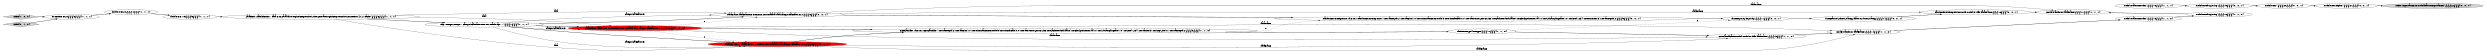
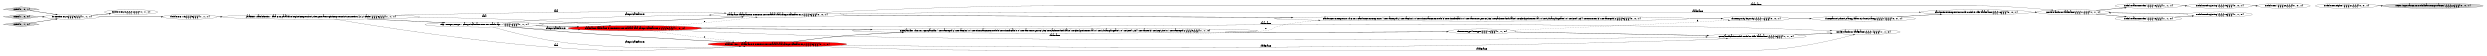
edge "model.trees()@@@20@@@['0', '0', '1']" -> "model.treeWeights()@@@21@@@['0', '0', '1']": removed
node "runDT['0', '0', '1']": added
edge "model.transform(dataFrame)@@@17@@@['1', '1', '1']" -> "model.totalNumNodes()@@@18@@@['1', '1', '1']": added
edge "double A = 2.0@@@4@@@['1', '1', '1']" -> "double B = -1.5@@@5@@@['1', '1', '1']": now "int nPoints = 20@@@3@@@['1', '1', '1']" -> "double B = -1.5@@@5@@@['1', '1', '1']"
edge "model.transform(dataFrame)@@@14@@@['1', '1', '0']" -> "model.totalNumNodes()@@@15@@@['1', '1', '0']": now "model.transform(dataFrame)@@@17@@@['1', '1', '1']" -> "model.totalNumNodes()@@@15@@@['1', '1', '0']"
